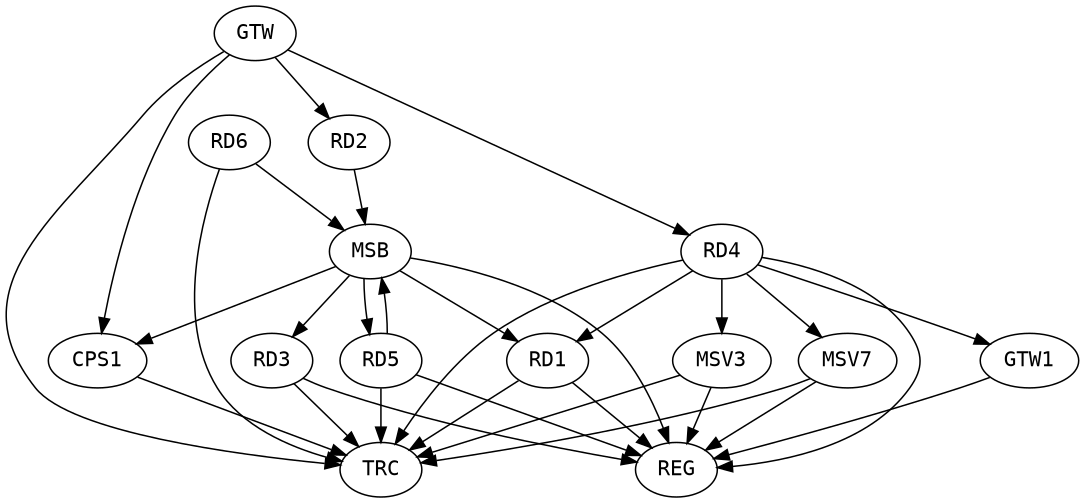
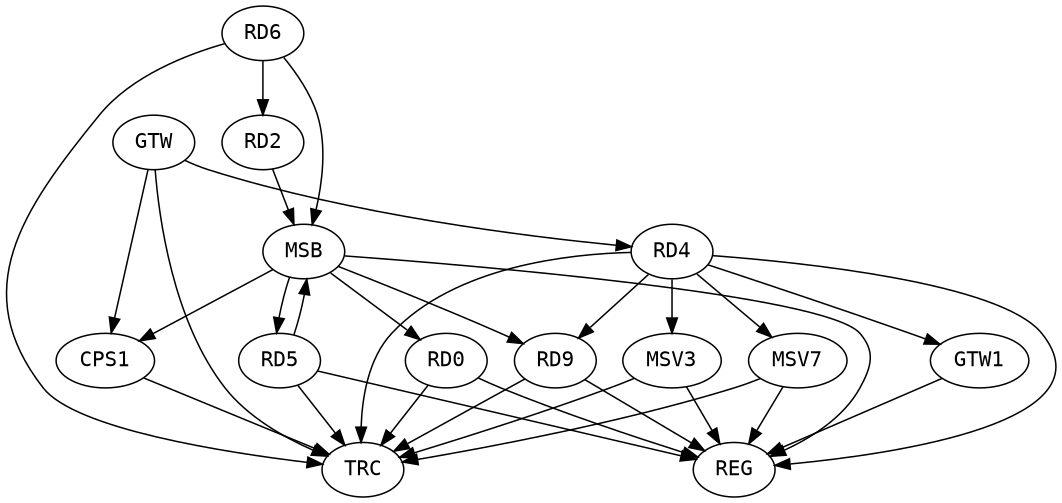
edge "GTW" -> "RD2": now "RD6" -> "RD2"
node "RD3": label "RD3" -> "RD0"
node "RD1": label "RD1" -> "RD9"
